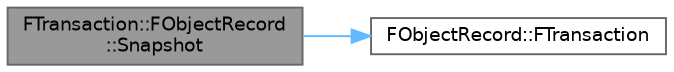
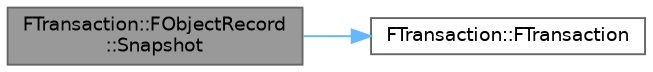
node "FObjectRecord::FTransaction": label "FObjectRecord::FTransaction" -> "FTransaction::FTransaction"
